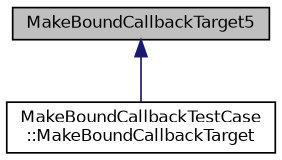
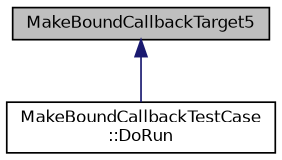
node "MakeBoundCallbackTestCase ::MakeBoundCallbackTarget": label "MakeBoundCallbackTestCase ::MakeBoundCallbackTarget" -> "MakeBoundCallbackTestCase ::DoRun"
